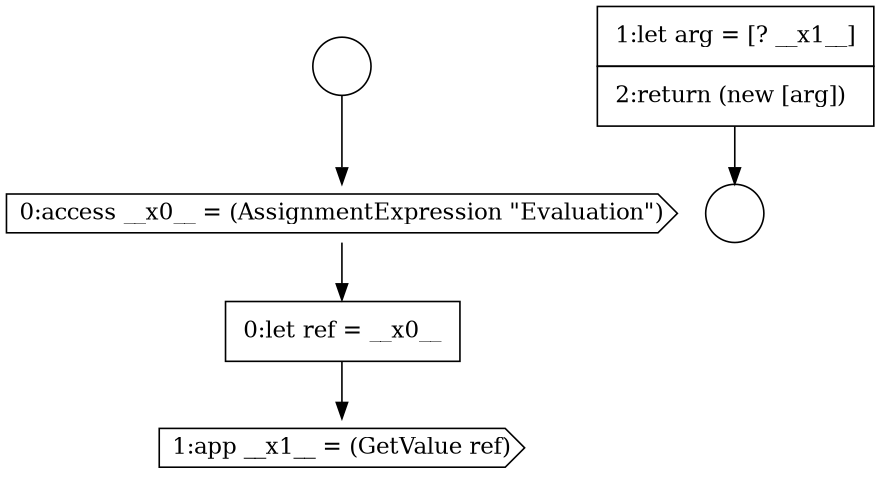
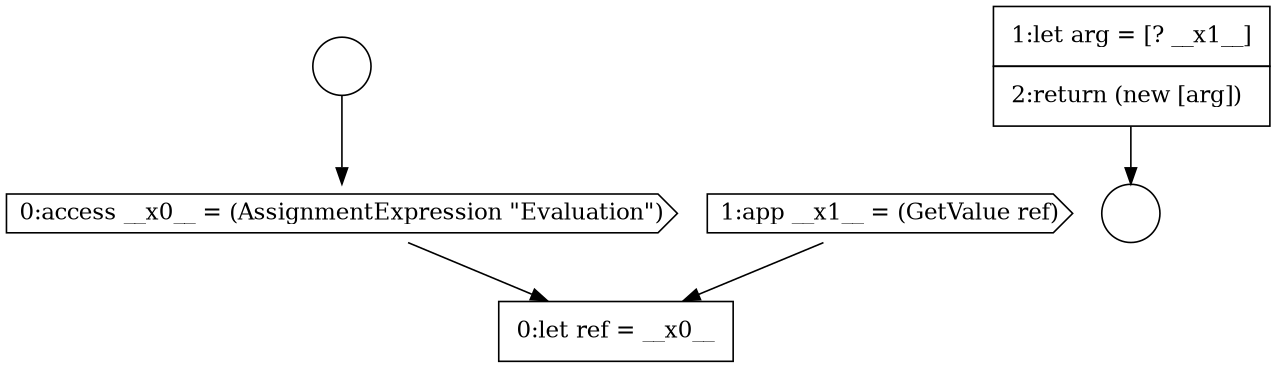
edge "0:let ref = __x0__" -> "1:app __x1__ = (GetValue ref)": reversed
